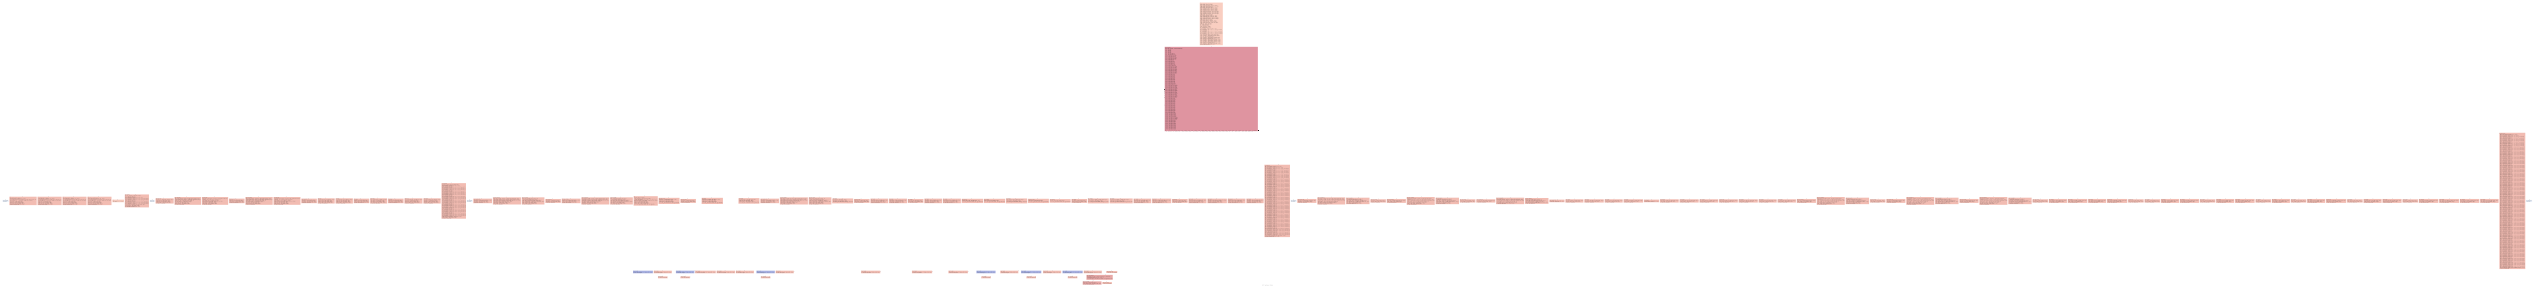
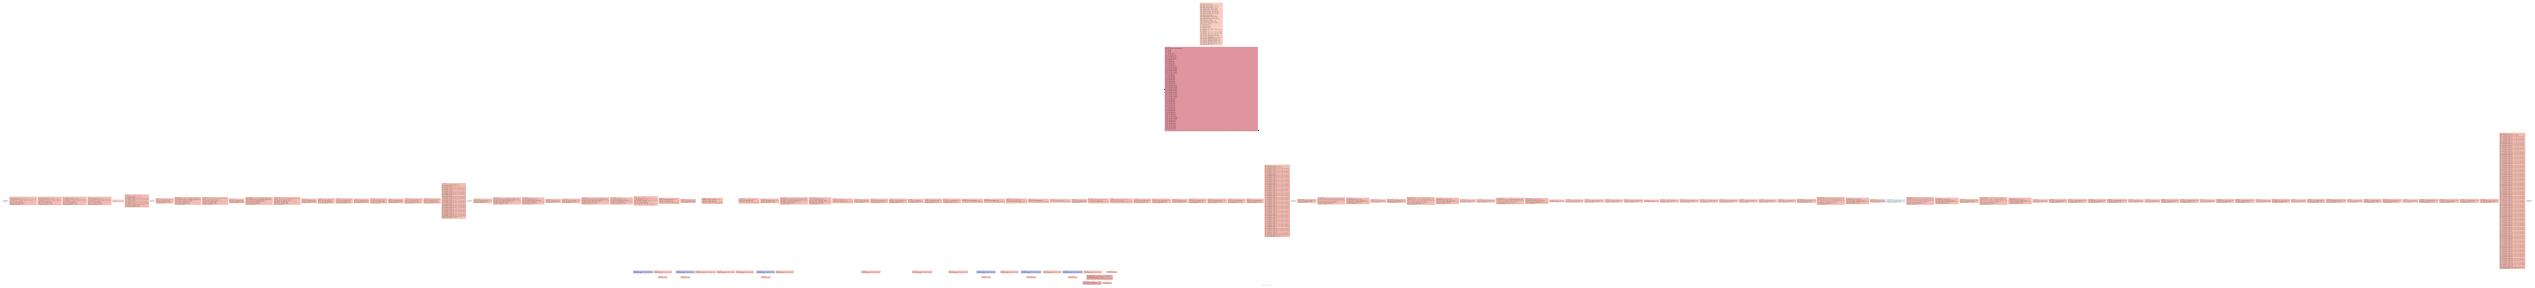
node "fake.loop.entry122:": fillcolor #e1675170 -> #c7d7f070
